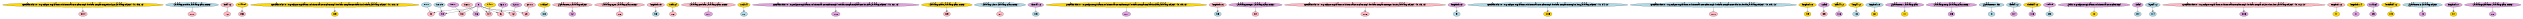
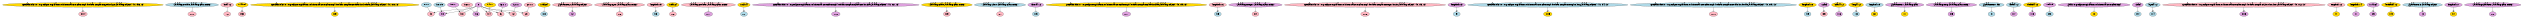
node "i19": fillcolor gold -> lightblue
